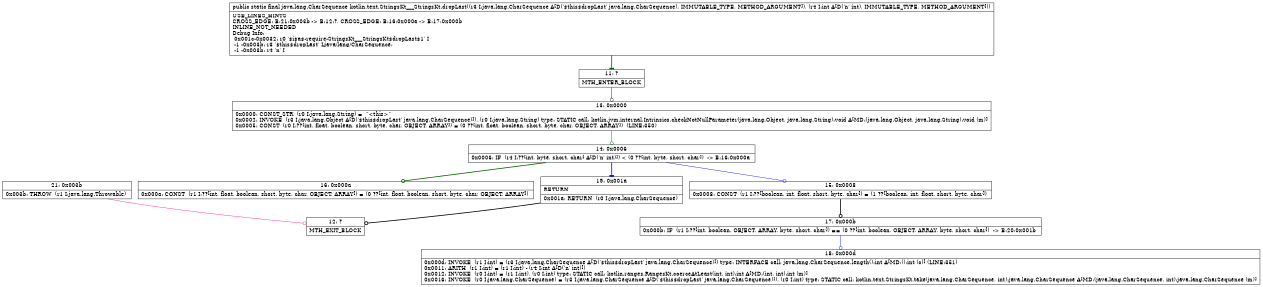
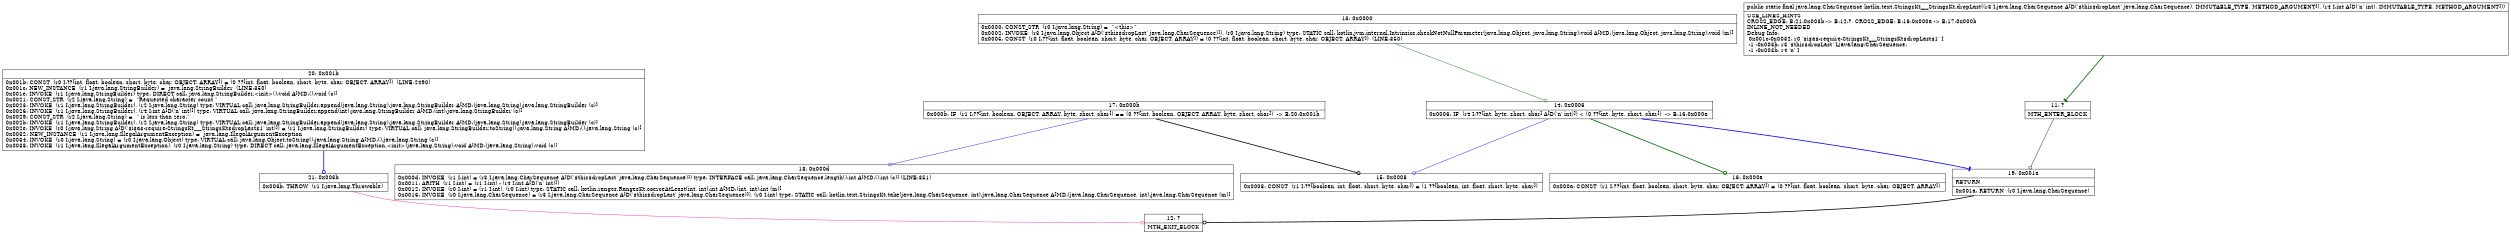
edge "11: ?" -> "13: 0x0000": now "11: ?" -> "19: 0x001a"
node "20: 0x001b": added
edge "15: 0x0008" -> "17: 0x000b": reversed
